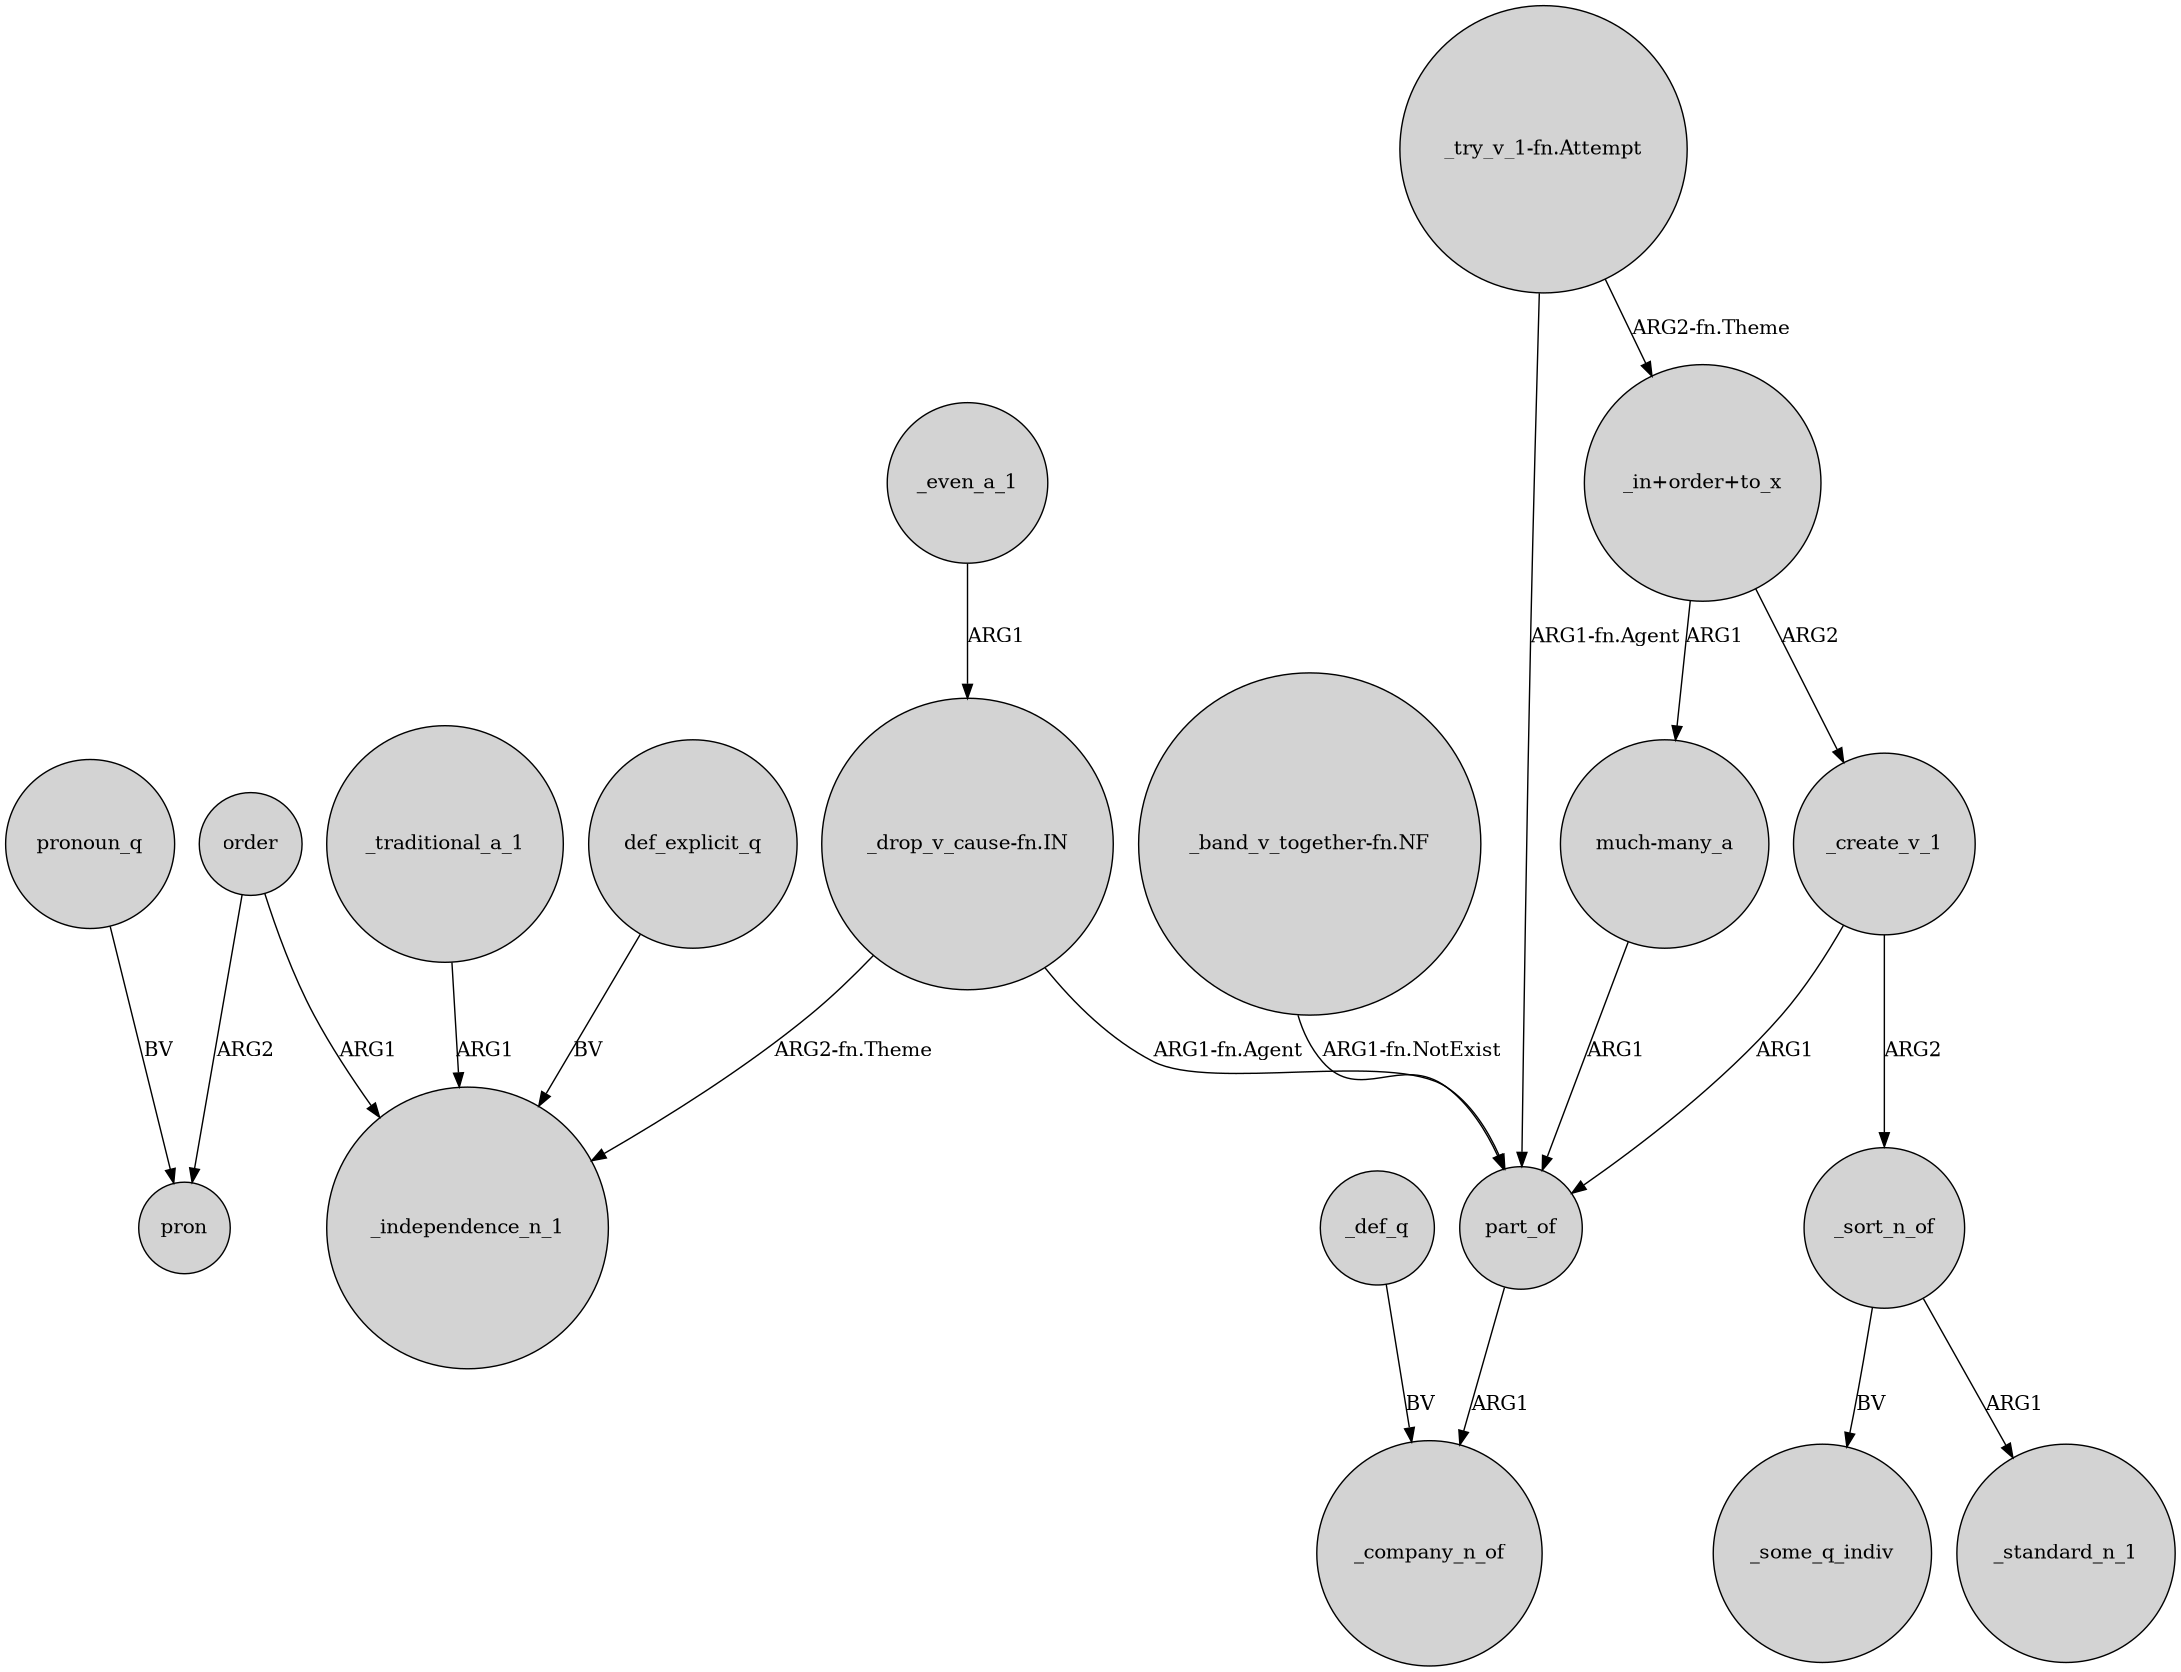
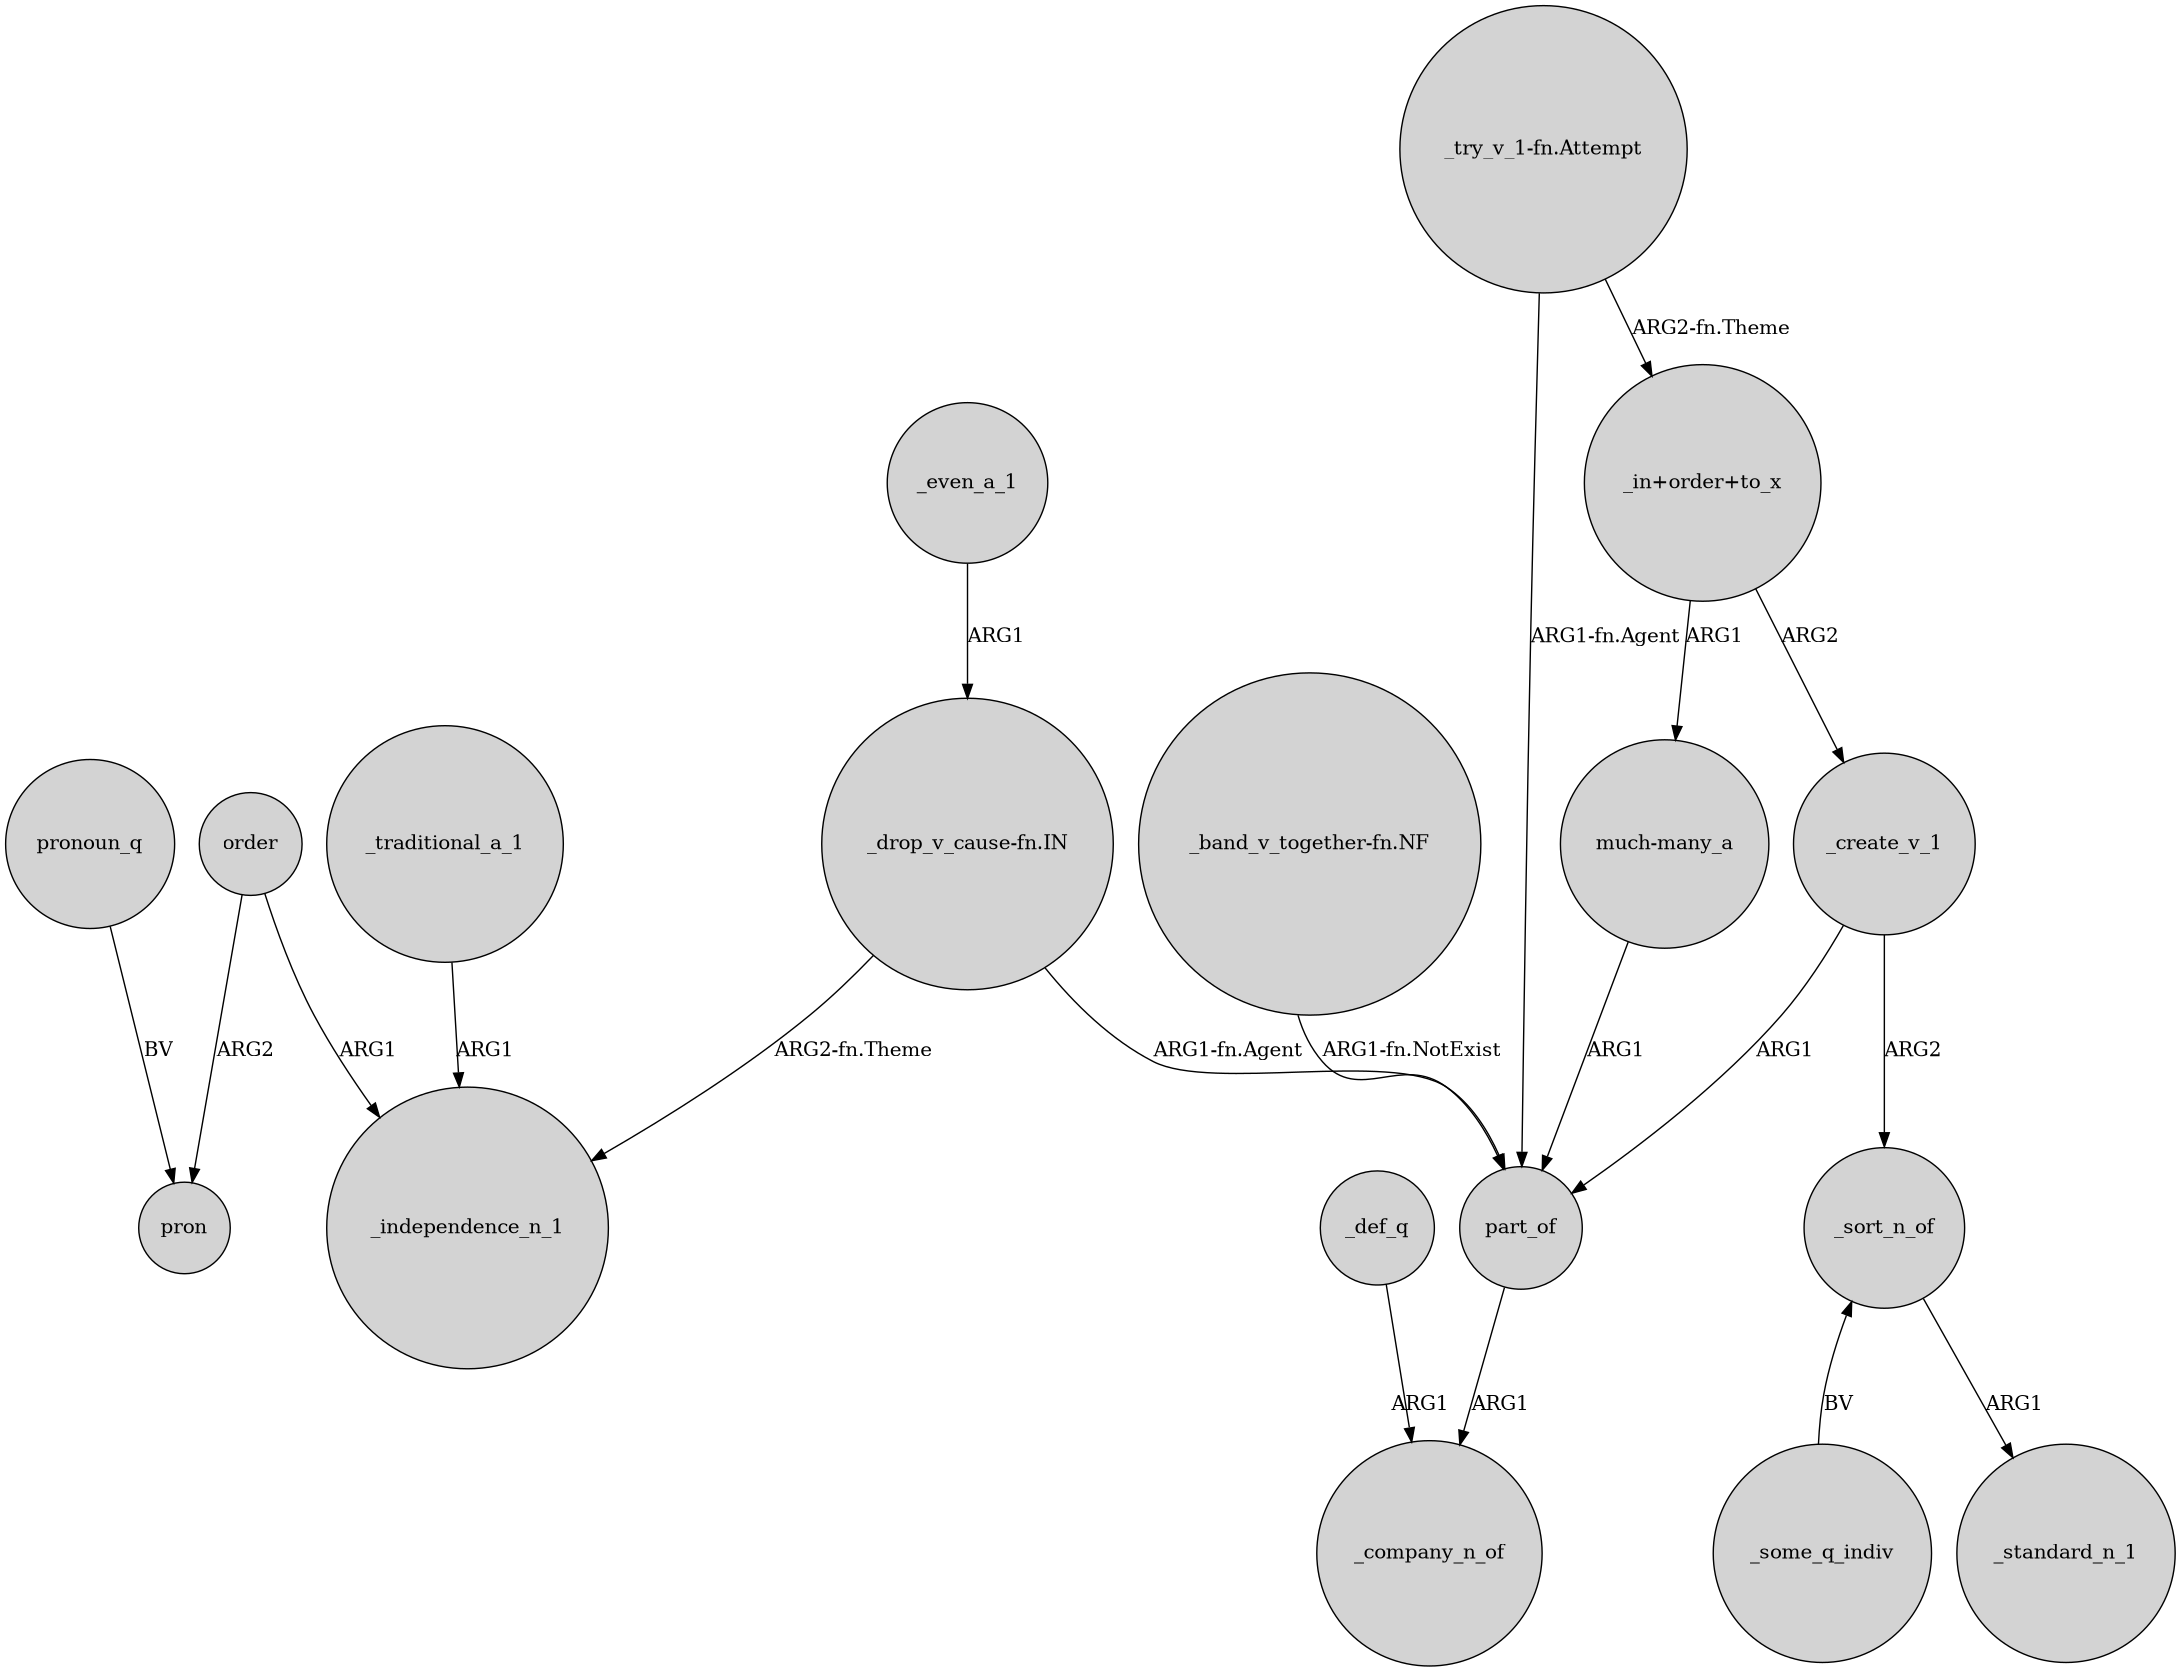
node "def_explicit_q": removed
edge "_sort_n_of" -> "_some_q_indiv": reversed
edge "_def_q" -> "_company_n_of": label "BV" -> "ARG1"
